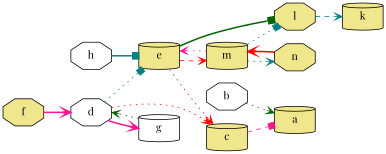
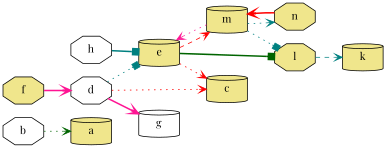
edge "g" -> "d": removed
edge "c" -> "a": removed
